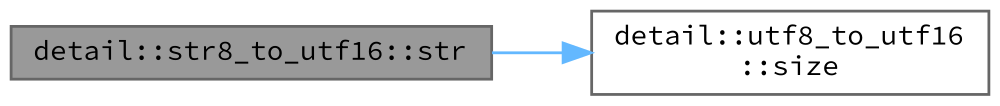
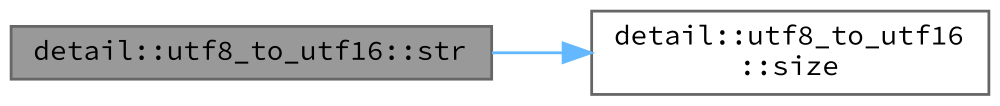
node "detail::str8_to_utf16::str": label "detail::str8_to_utf16::str" -> "detail::utf8_to_utf16::str"
